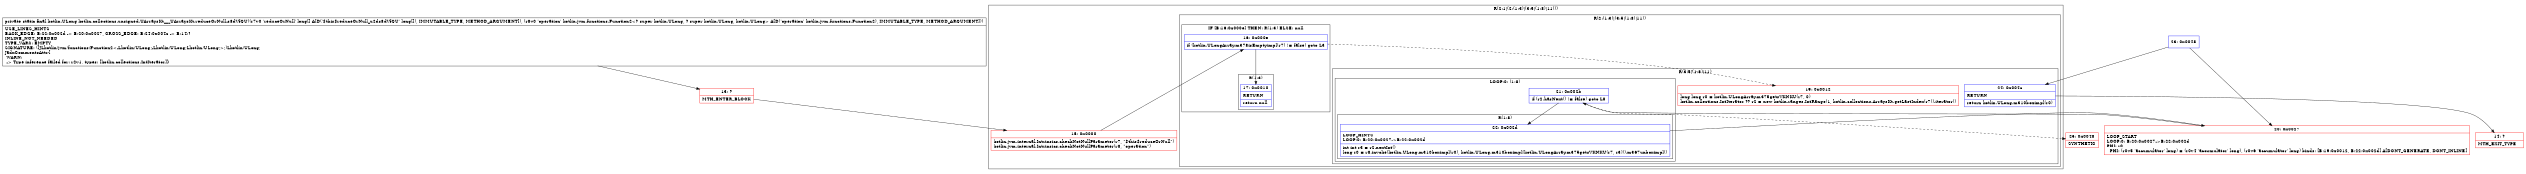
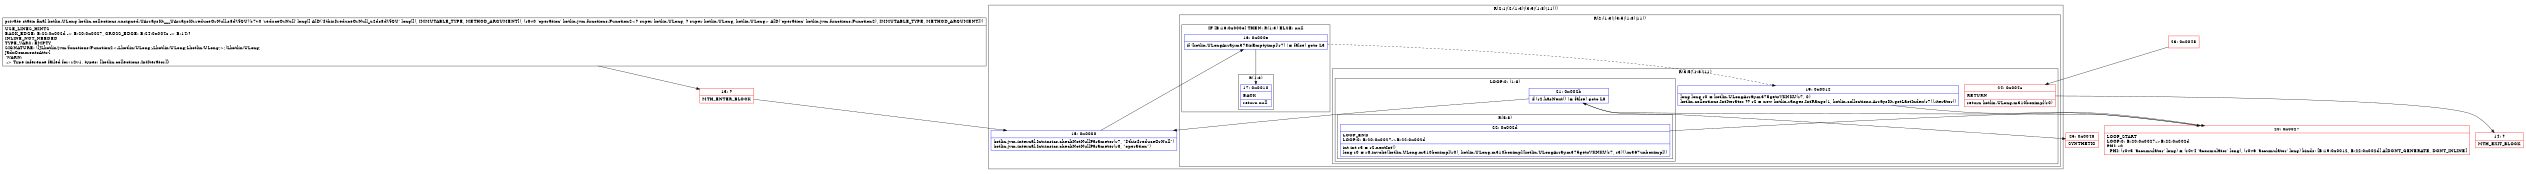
node "23: 0x0048": color blue -> red
edge "23: 0x0048" -> "20: 0x0027": now "19: 0x0012" -> "20: 0x0027"
node "17: 0x0010": text "RETURN" -> "BACK"
node "19: 0x0012": color red -> blue
node "24: 0x004c": color blue -> red
edge "21: 0x002b" -> "22: 0x002d": now "21: 0x002b" -> "15: 0x0000"
cluster "R(1:8)": label "R(1:8)" -> "R(5:8)"
edge "21: 0x002b" -> "25: 0x0048": style dashed -> solid
node "22: 0x002d": text "LOOP_HINTS" -> "LOOP_END"
node "15: 0x0000": color red -> blue
node "14: ?": text "MTH_EXIT_TYPE" -> "MTH_EXIT_BLOCK"
